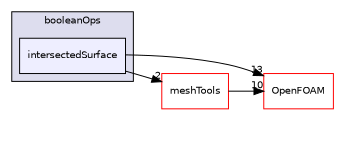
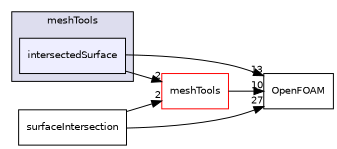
cluster "booleanOps": label "booleanOps" -> "meshTools"
node "OpenFOAM": color red -> black
node "surfaceIntersection": added
